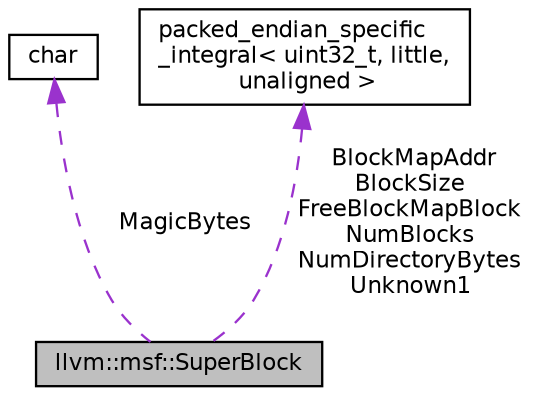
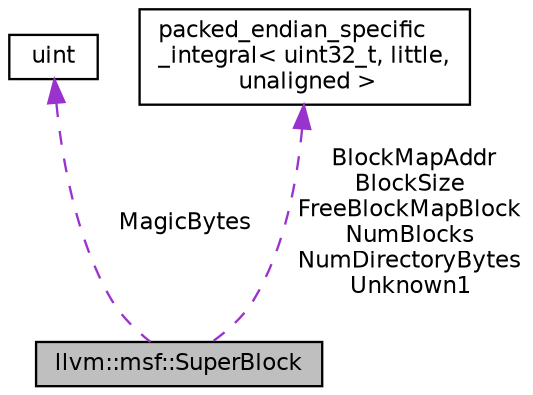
node "char": label "char" -> "uint"
